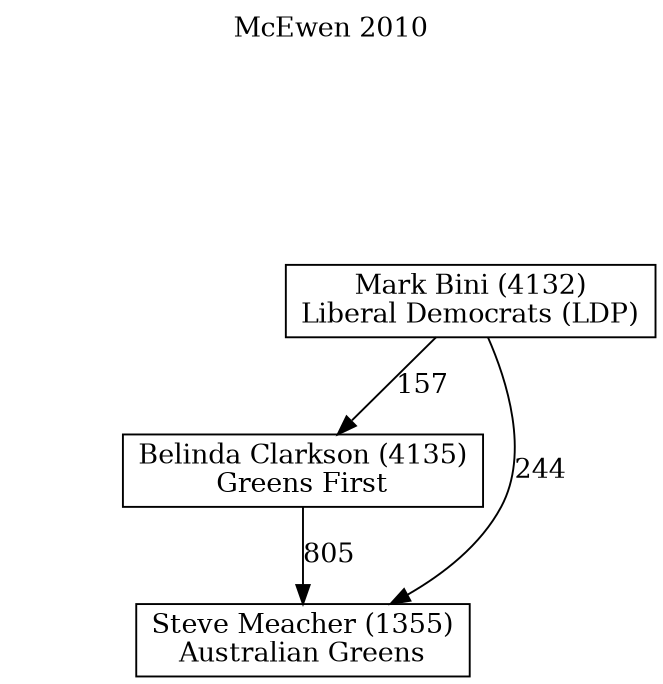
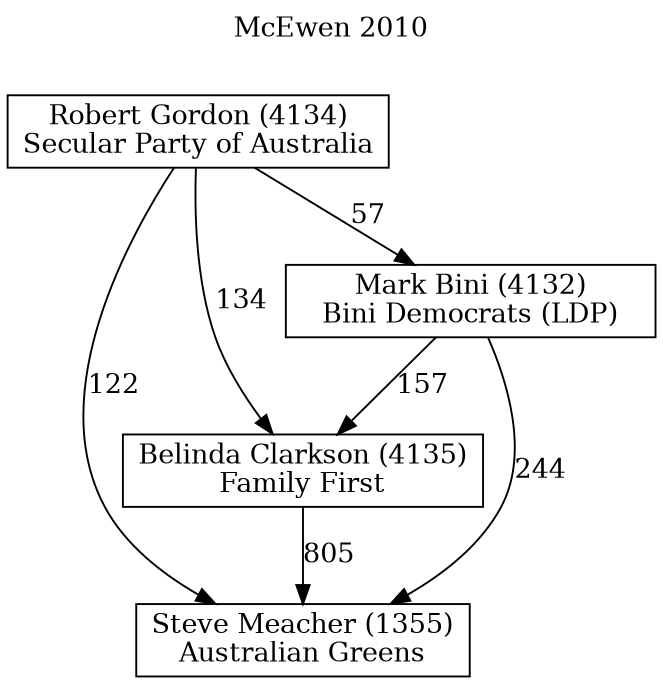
node "Robert Gordon (4134) Secular Party of Australia": added
node "Mark Bini (4132) Liberal Democrats (LDP)": label "Mark Bini (4132) Liberal Democrats (LDP)" -> "Mark Bini (4132) Bini Democrats (LDP)"
node "Belinda Clarkson (4135) Greens First": label "Belinda Clarkson (4135) Greens First" -> "Belinda Clarkson (4135) Family First"
